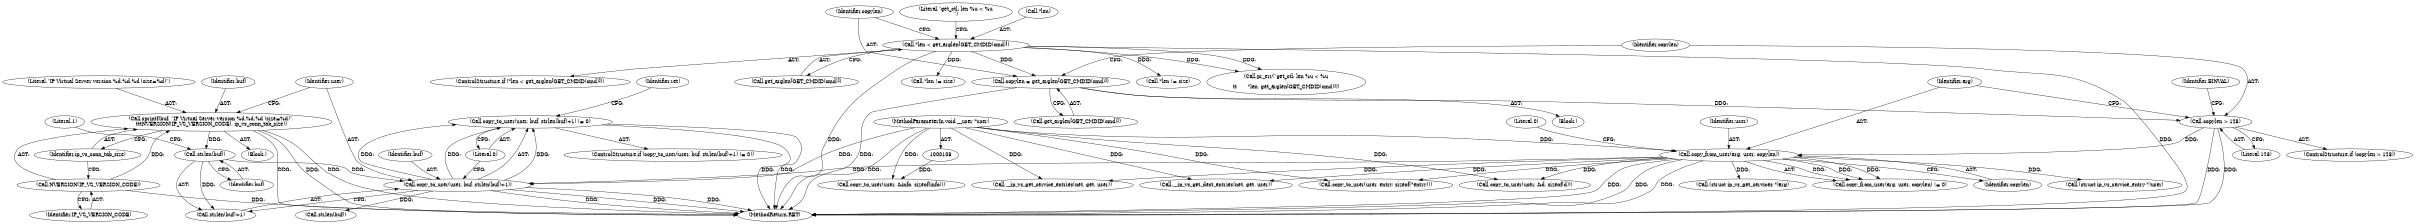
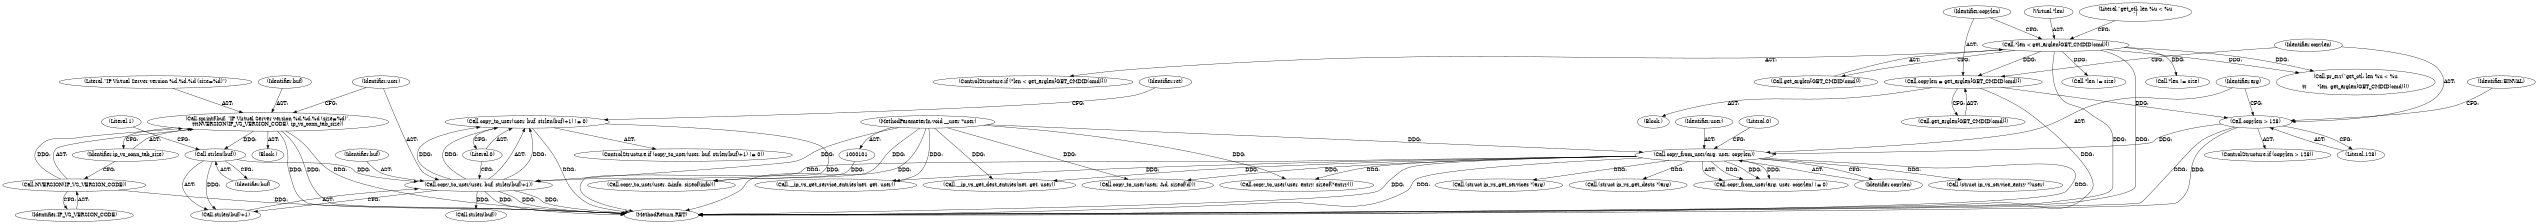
node "(Call,*len)": label "(Call,*len)" -> "(Virtual,*len)"
node "1000108": label "1000108" -> "1000101"
node "(Call,(struct ip_vs_get_dests *)arg)": added
